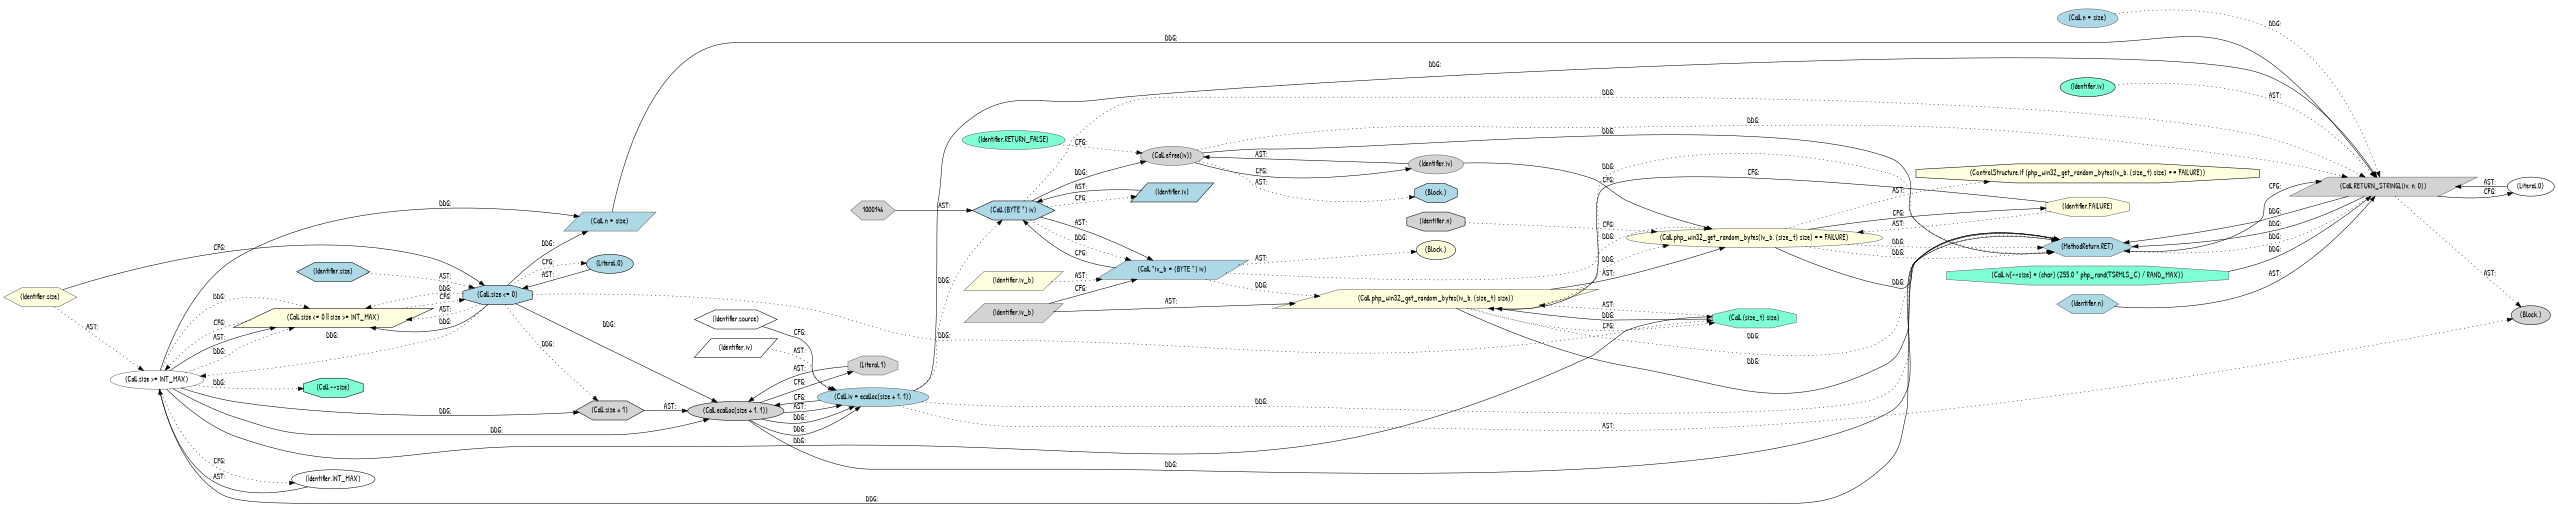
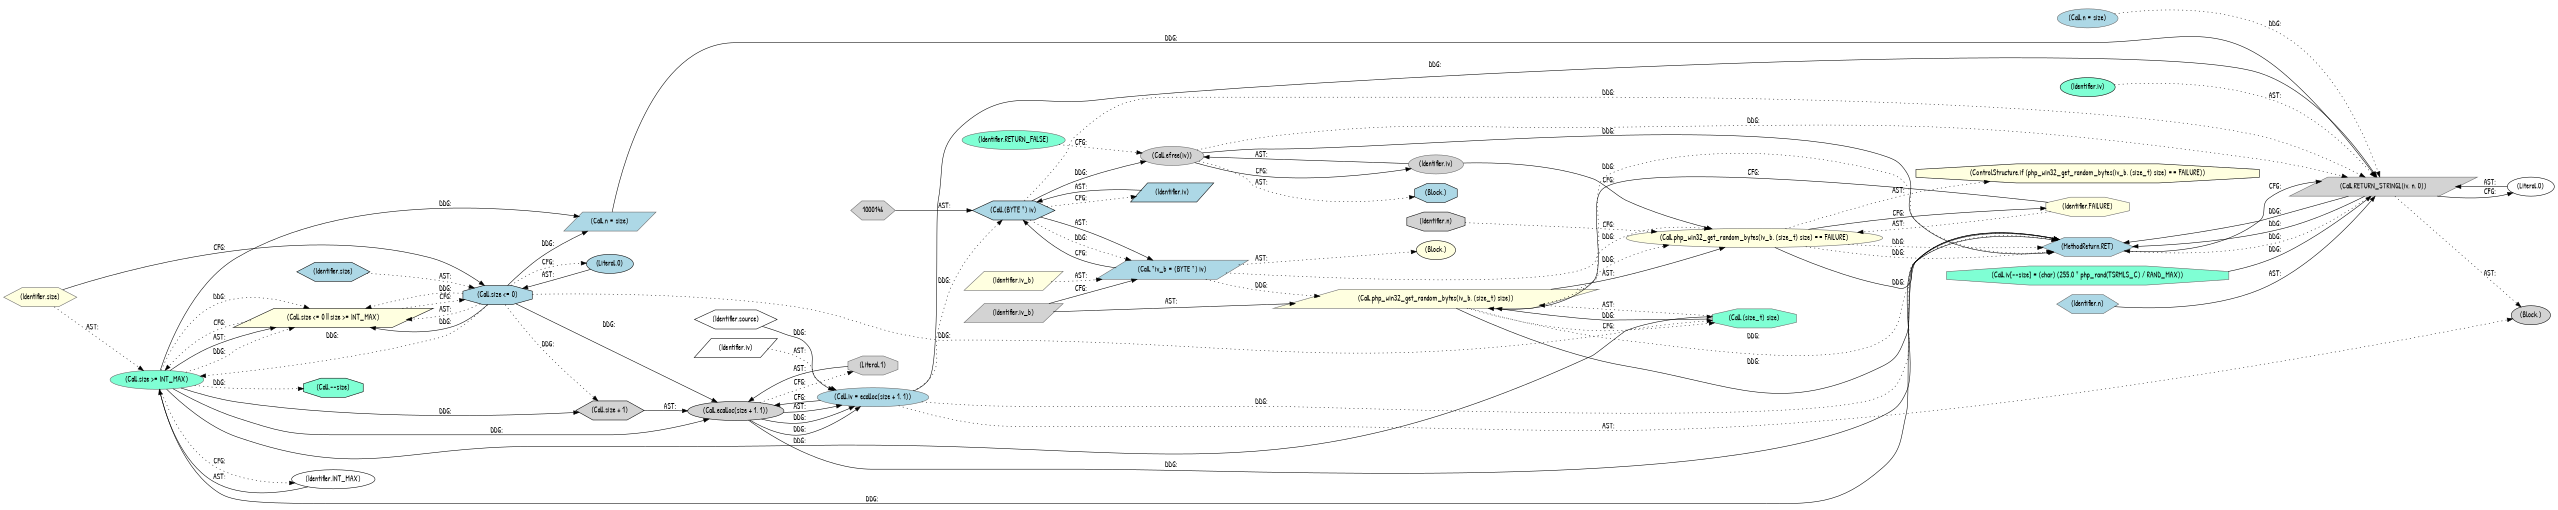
edge "(Identifier,source)" -> "(Call,iv = ecalloc(size + 1, 1))": label "CFG: " -> "DDG: "
node "(Call,size >= INT_MAX)": fillcolor white -> aquamarine
edge "(Call,ecalloc(size + 1, 1))" -> "(Literal,1)": style solid -> dotted
